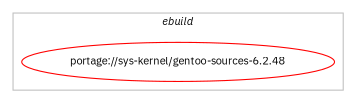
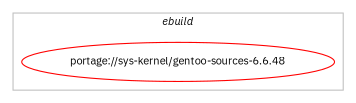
node "portage://sys-kernel/gentoo-sources-6.2.48": label "portage://sys-kernel/gentoo-sources-6.2.48" -> "portage://sys-kernel/gentoo-sources-6.6.48"
